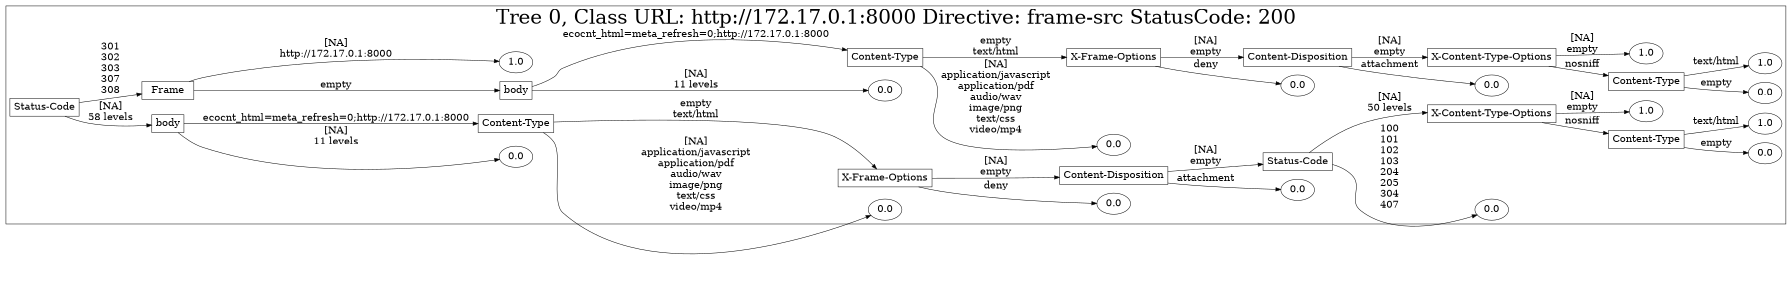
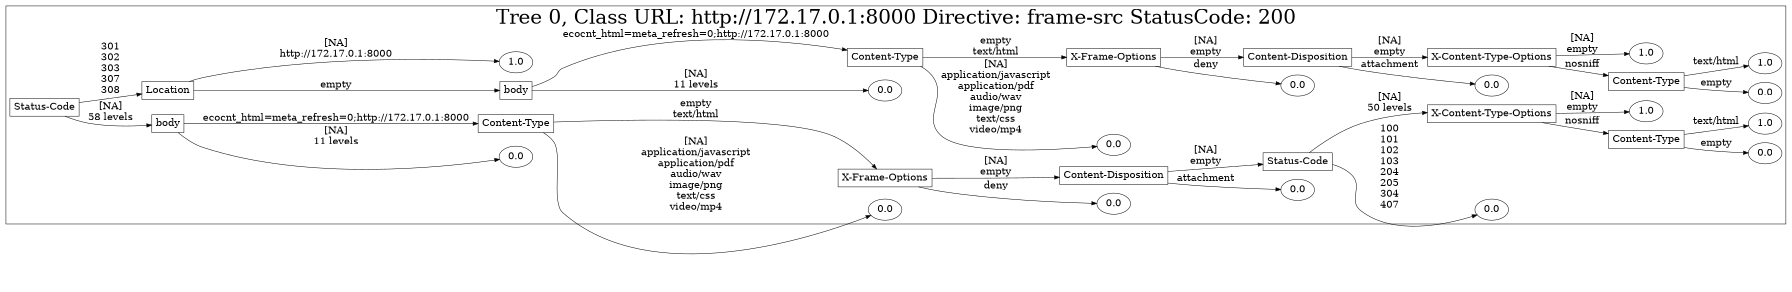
node "Frame": label "Frame" -> "Location"
